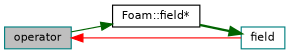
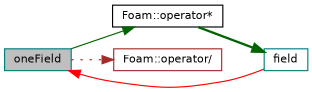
node "Foam::field*": label "Foam::field*" -> "Foam::operator*"
node "operator": label "operator" -> "oneField"
node "Foam::operator/": added
